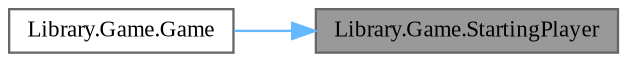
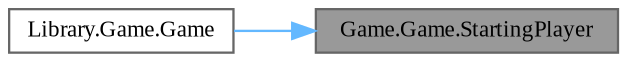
node "Library.Game.StartingPlayer": label "Library.Game.StartingPlayer" -> "Game.Game.StartingPlayer"
